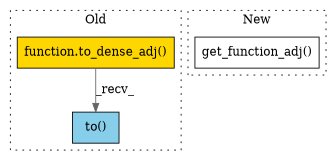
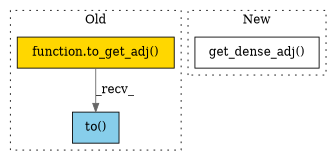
node "function.to_dense_adj()": label "function.to_dense_adj()" -> "function.to_get_adj()"
node "get_function_adj()": label "get_function_adj()" -> "get_dense_adj()"
